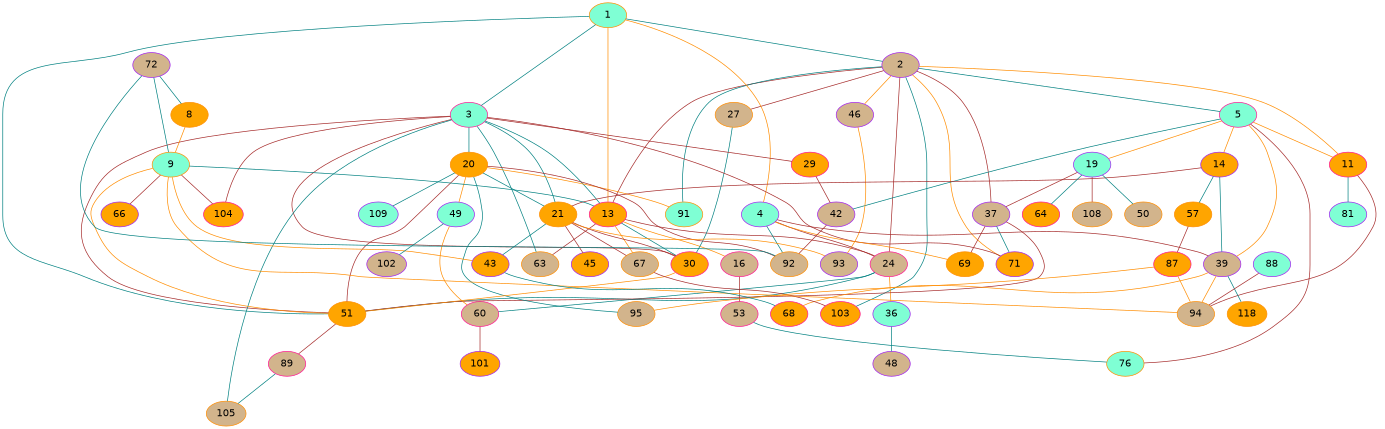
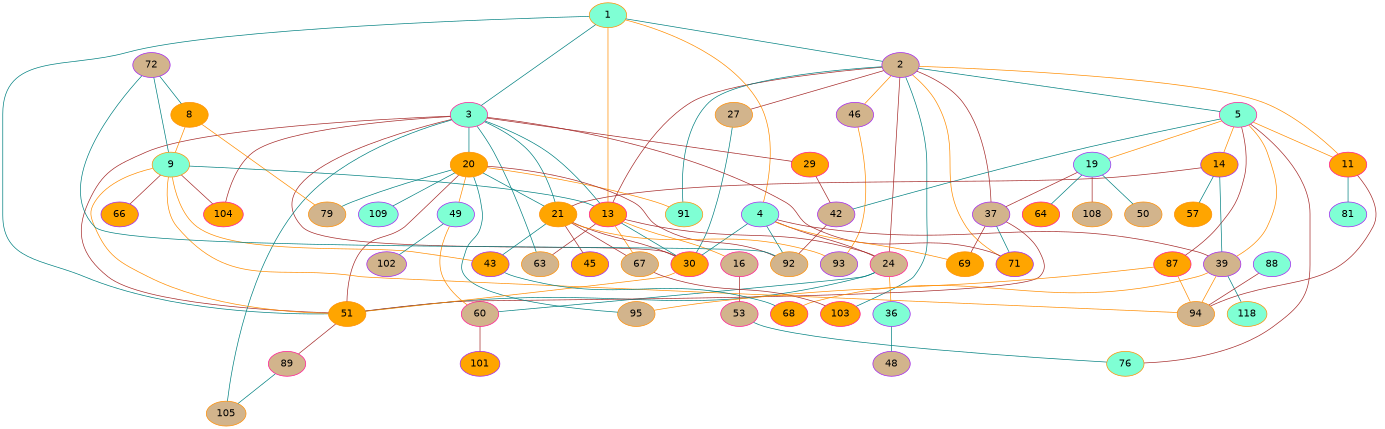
node "79": added
edge "4" -- "30": added
edge "57" -- "87": now "5" -- "87"
node "118": fillcolor orange -> aquamarine
